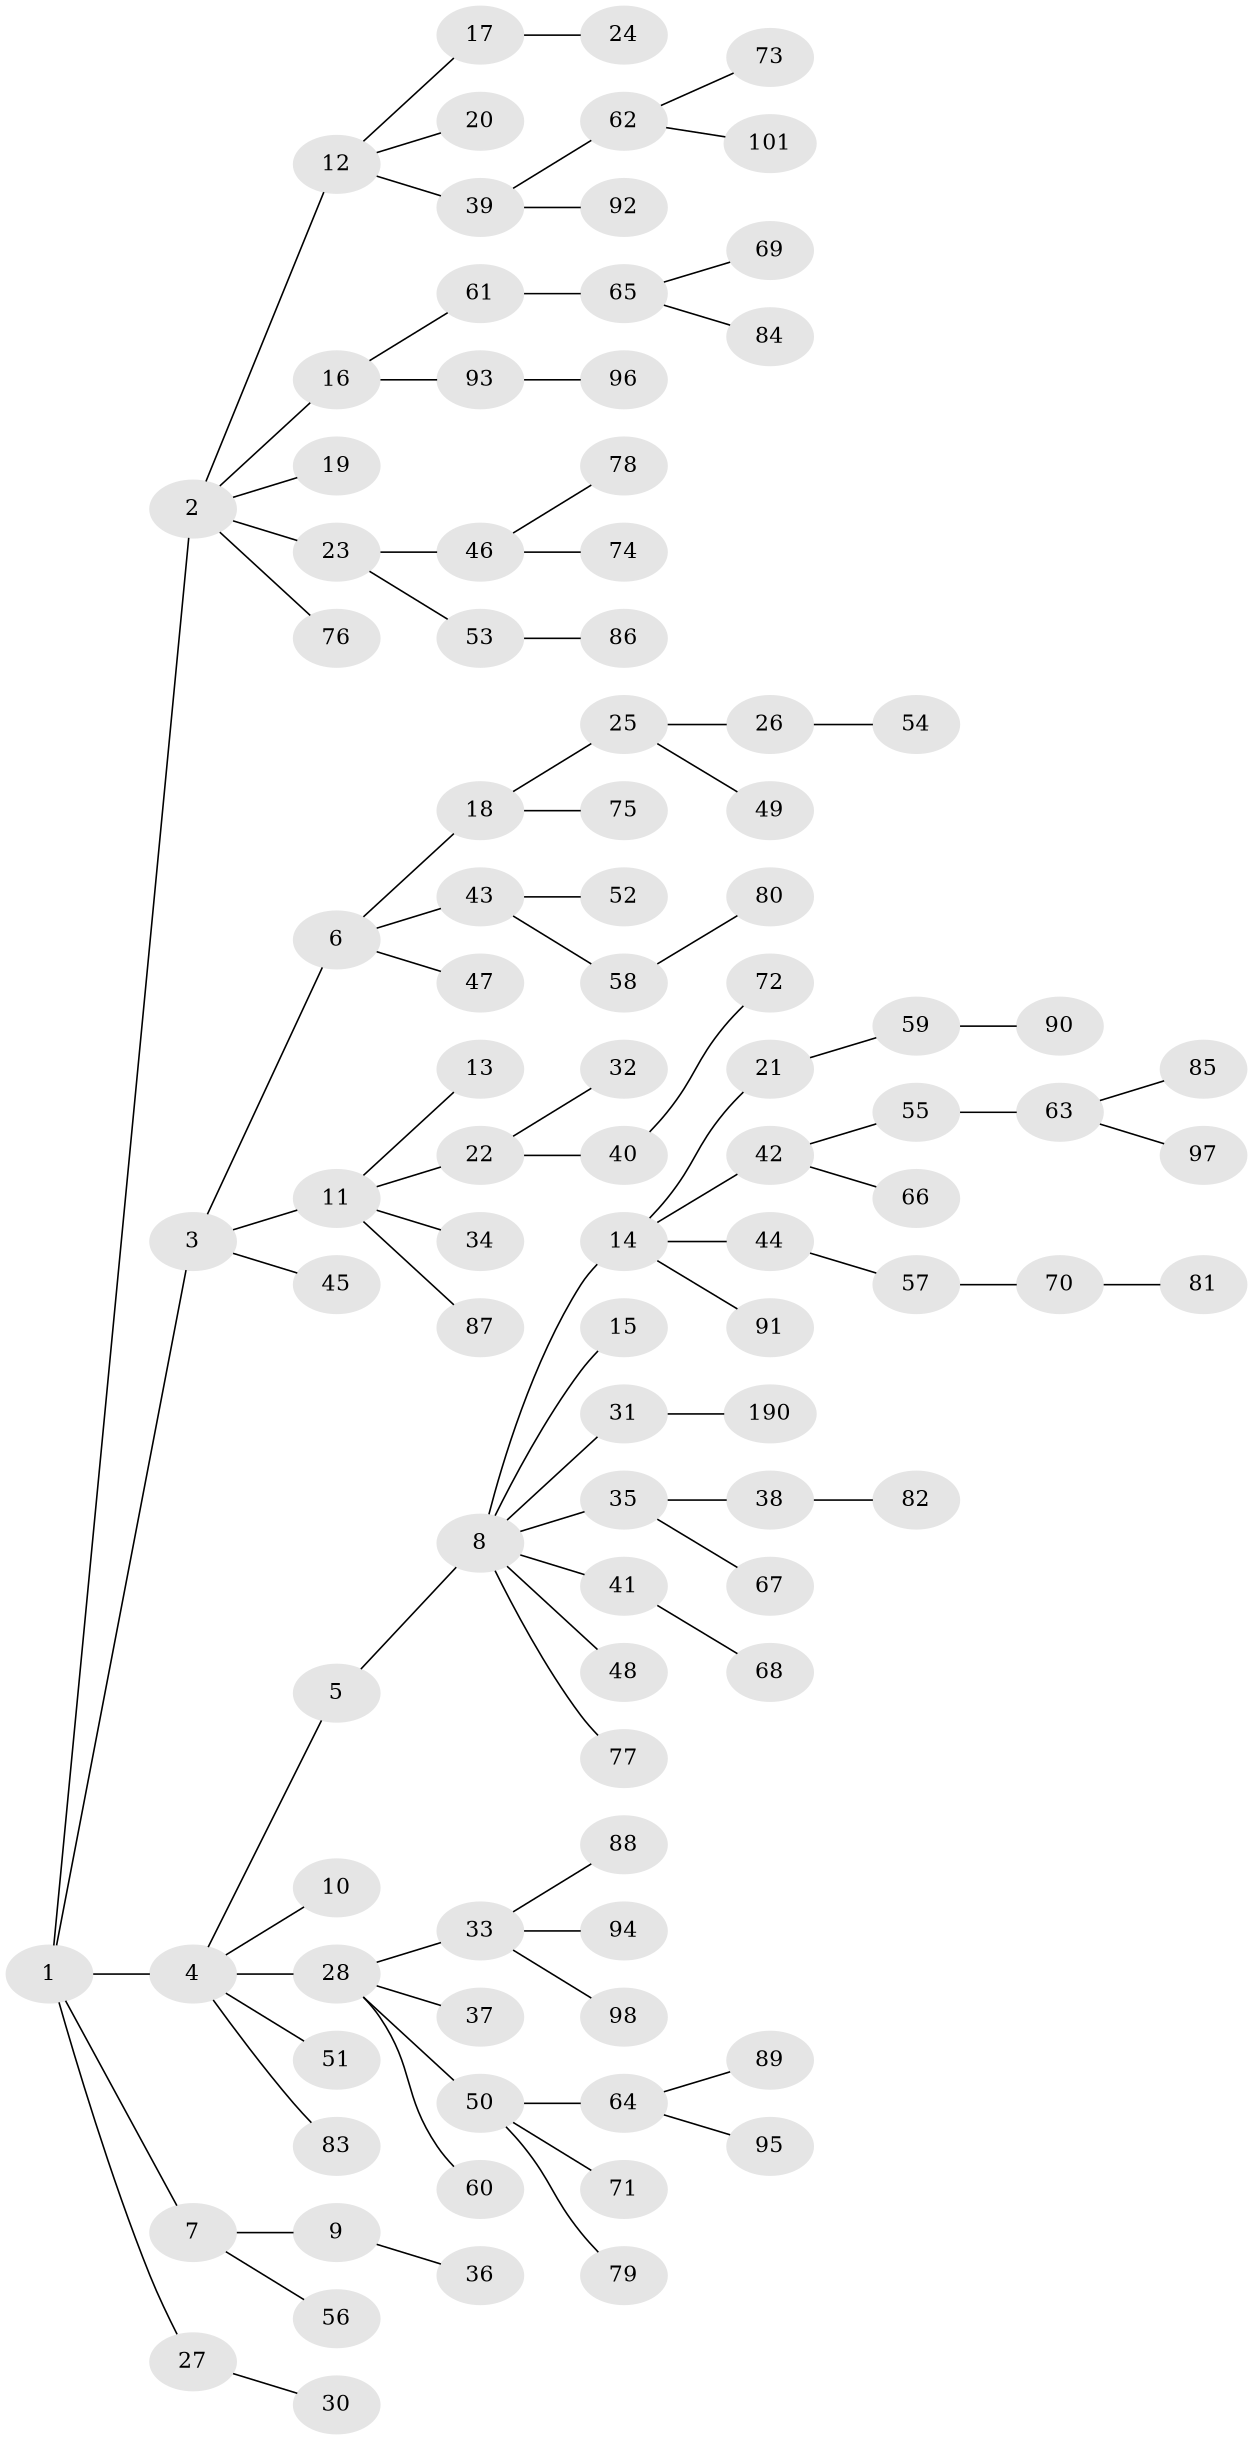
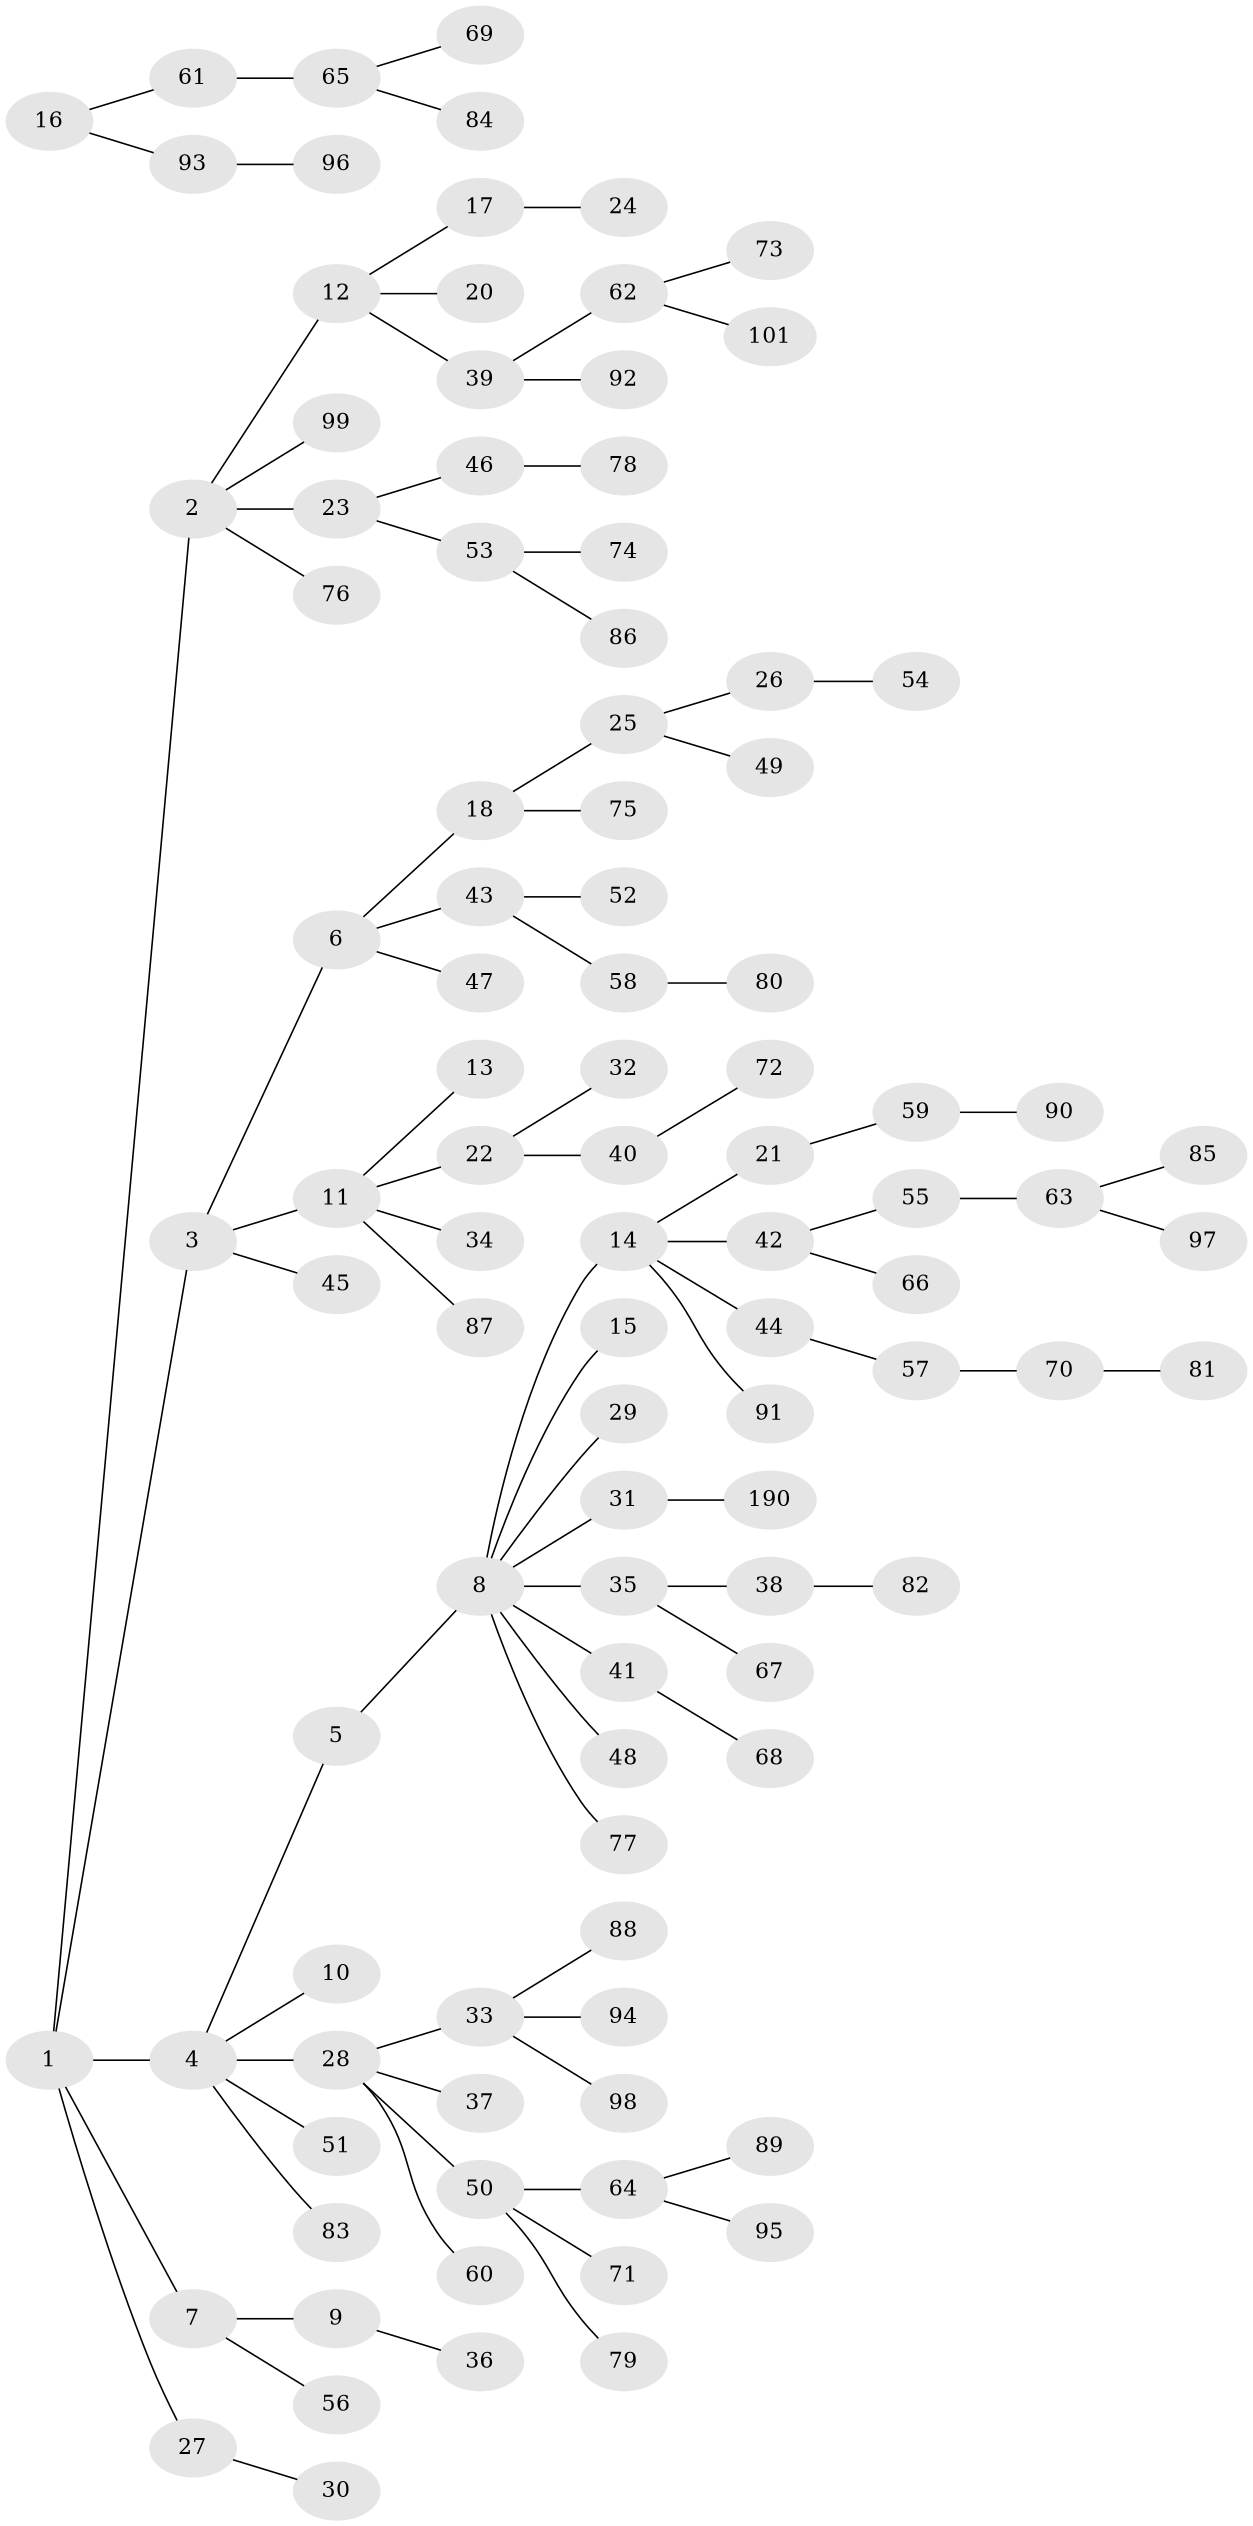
edge "16" -- "2": removed
node "19": label "19" -> "99"
edge "46" -- "74": now "53" -- "74"
node "29": added
